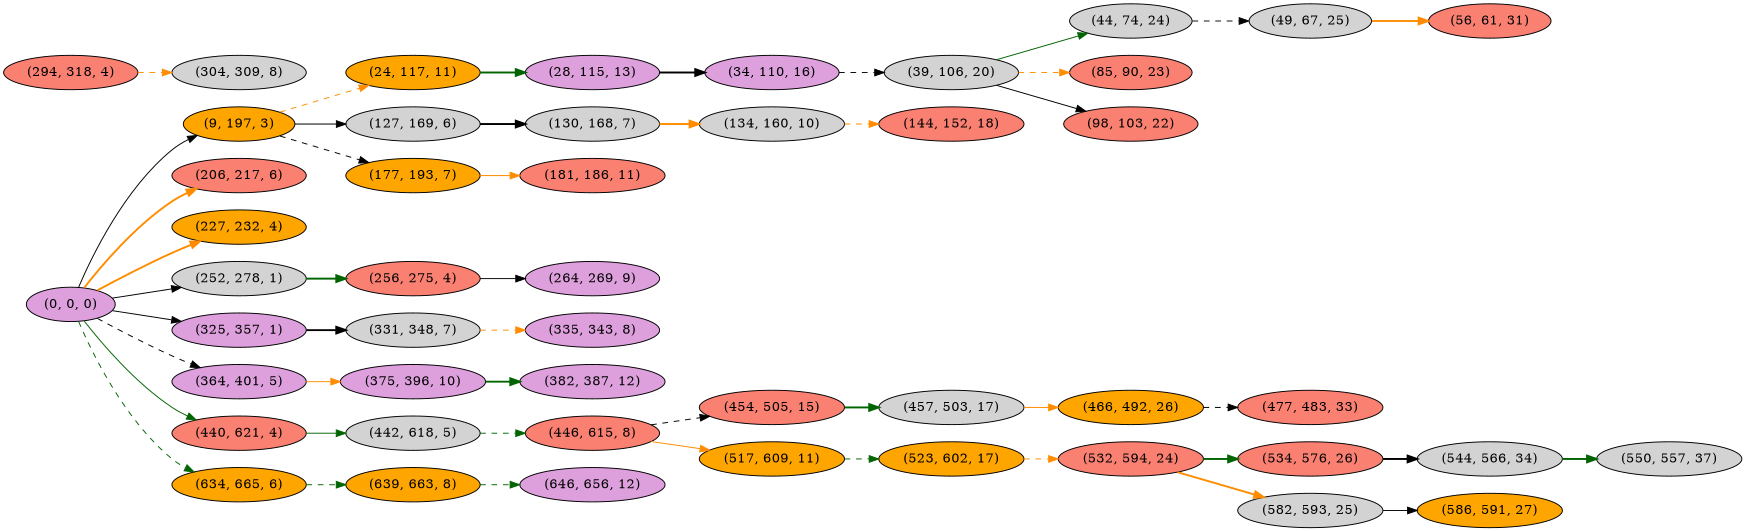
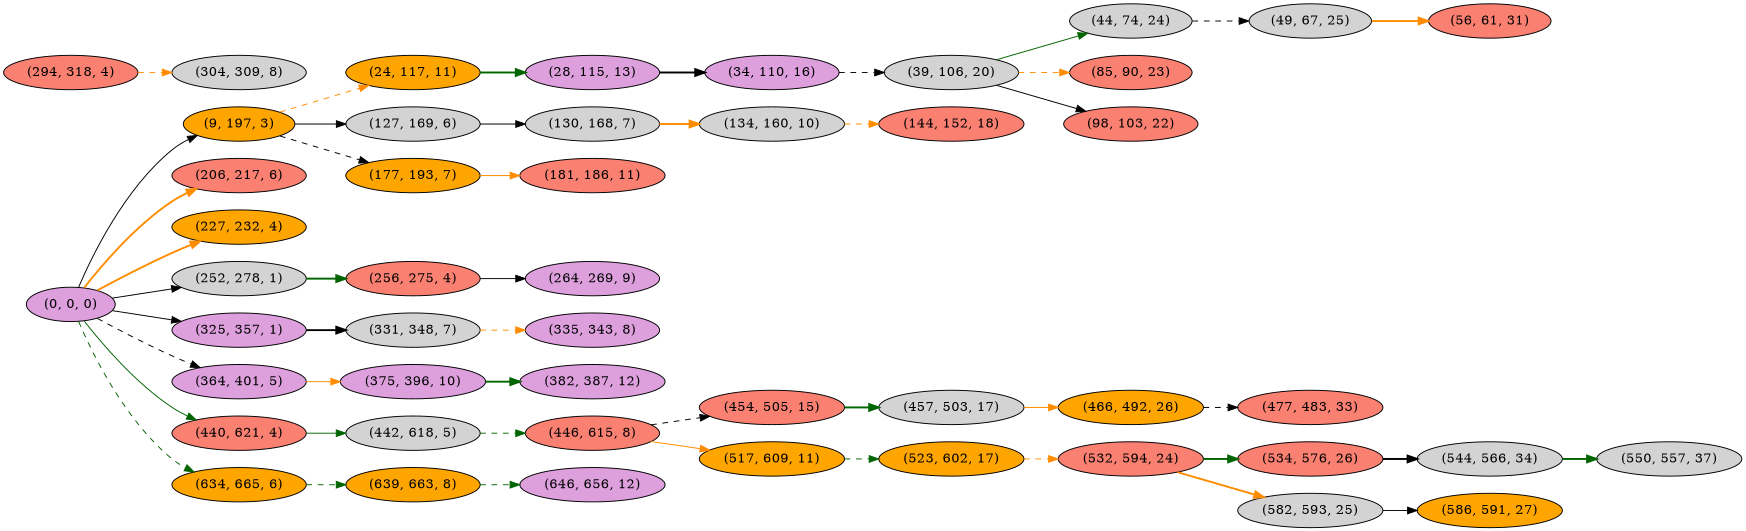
edge "(127, 169, 6)" -> "(130, 168, 7)": style bold -> solid
